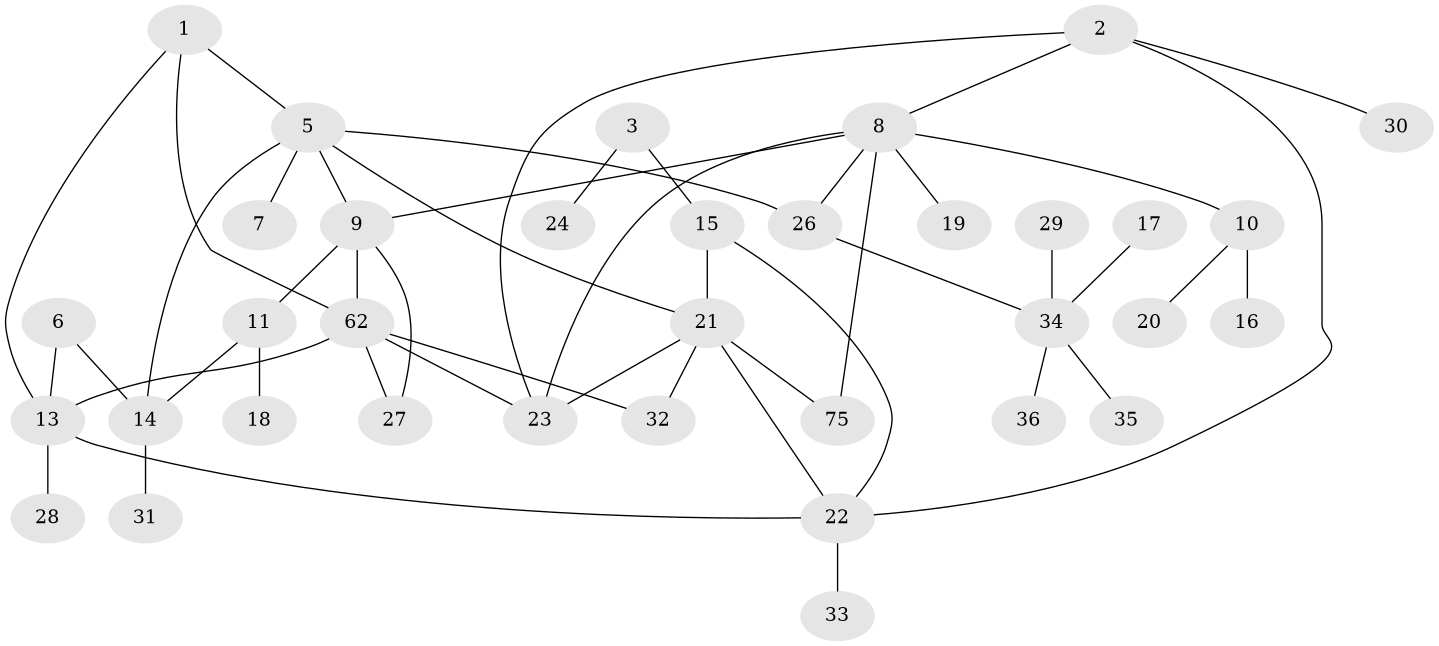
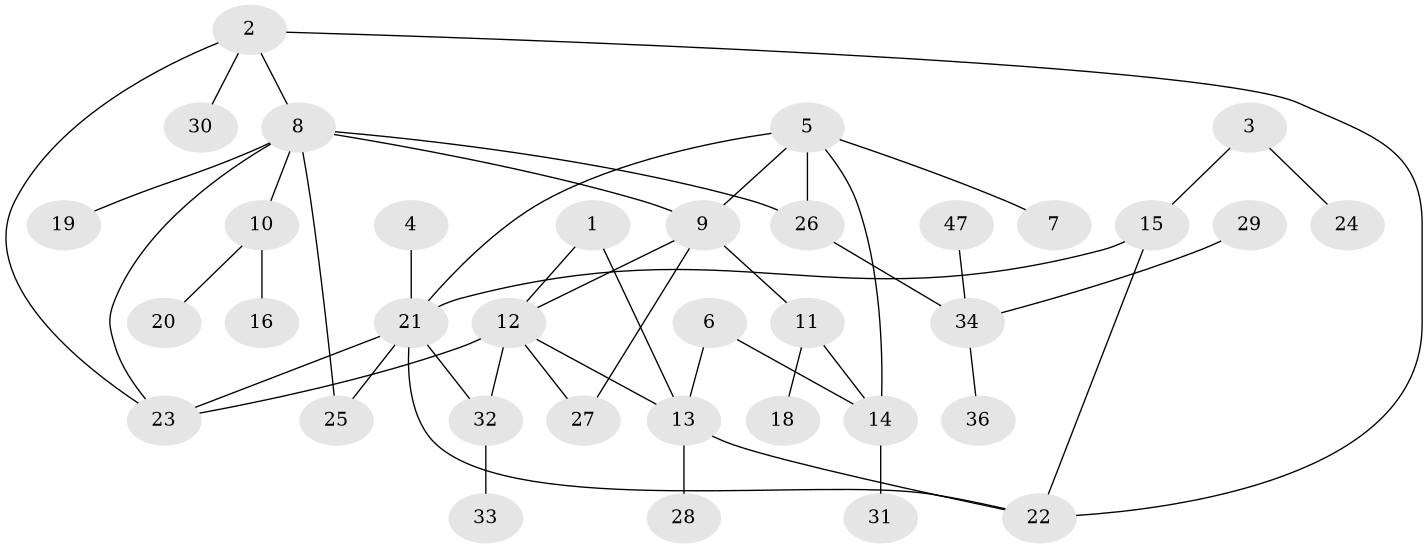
edge "1" -- "5": removed
node "4": added
node "17": label "17" -> "47"
node "62": label "62" -> "12"
node "75": label "75" -> "25"
node "35": removed
edge "22" -- "33": now "32" -- "33"
